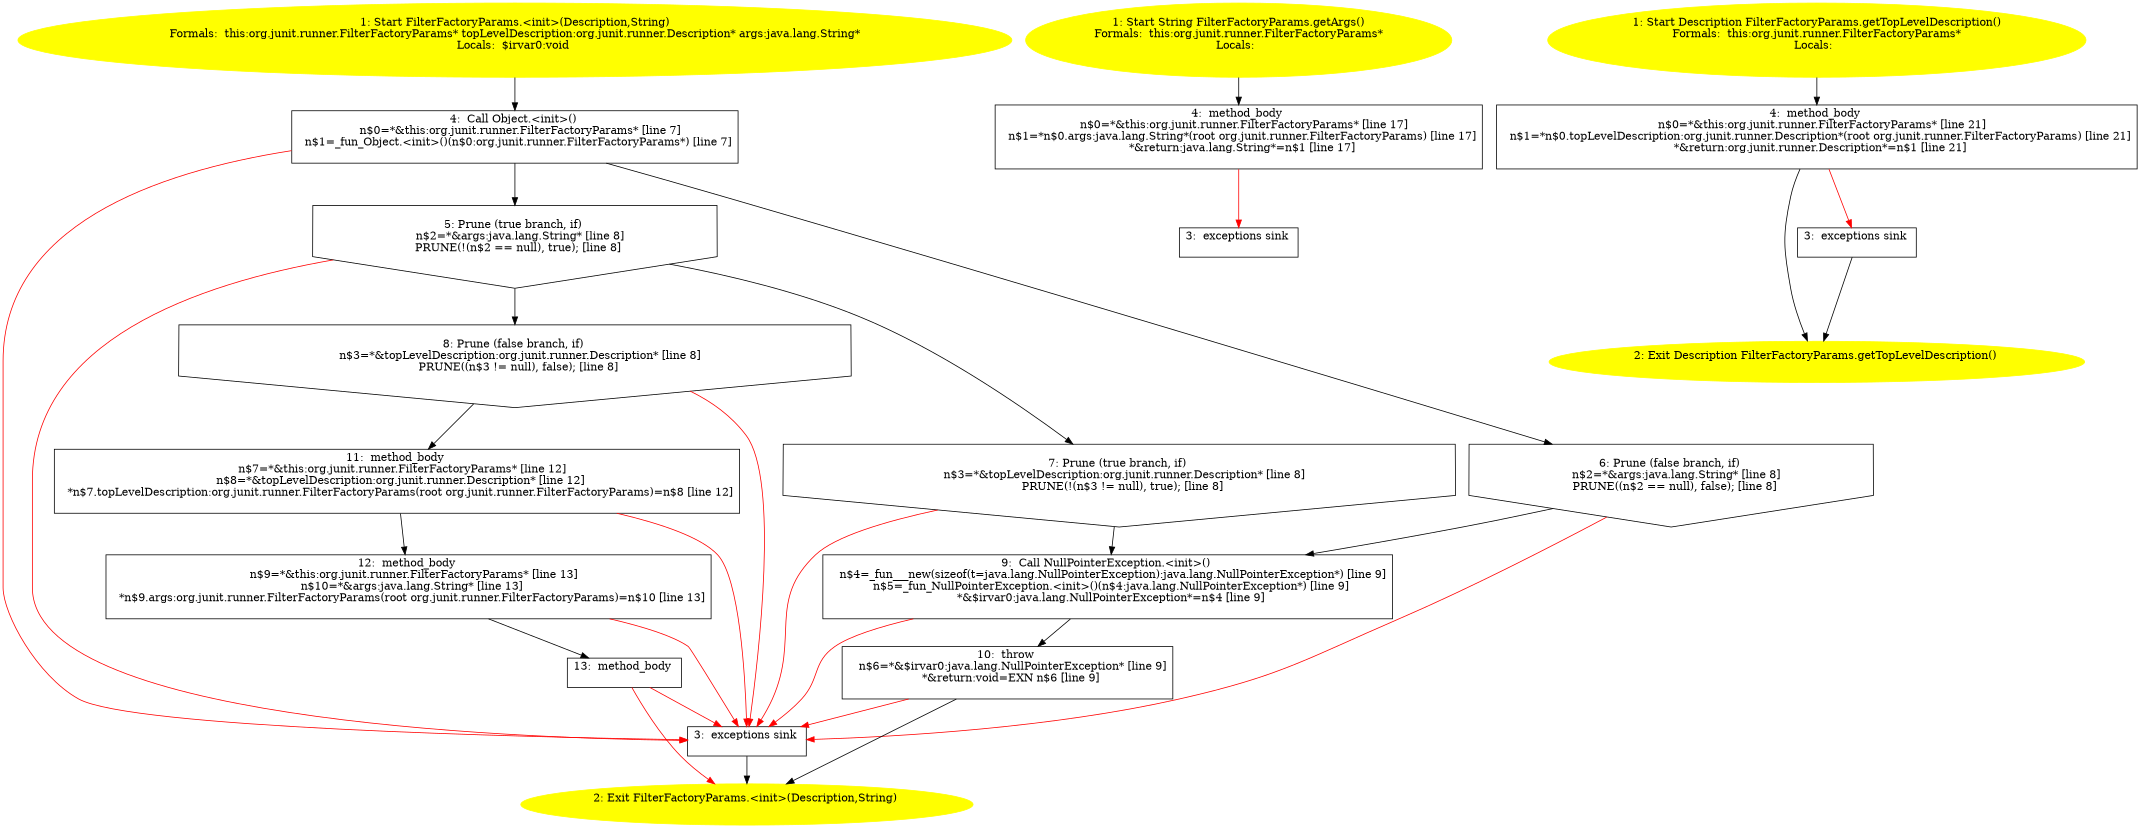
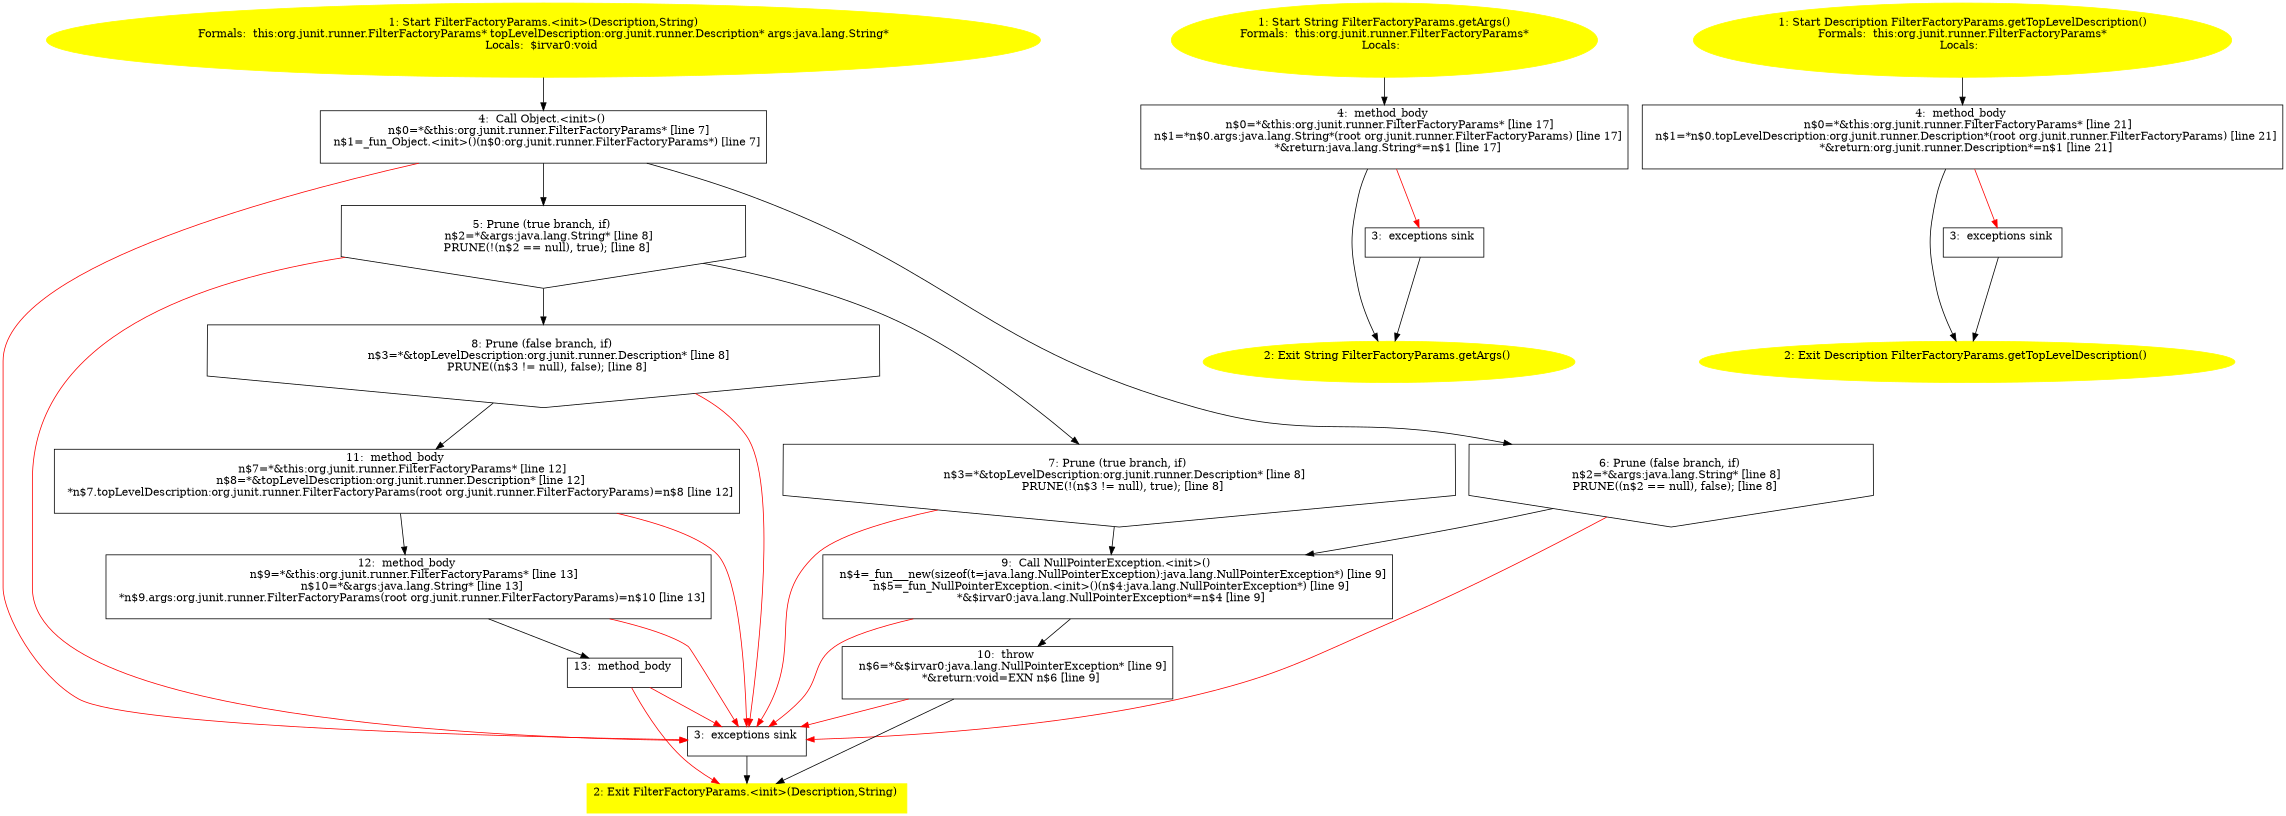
node "2: Exit String FilterFactoryParams.getArgs()": added
node "2: Exit FilterFactoryParams.<init>(Description,String)": shape ellipse -> box
